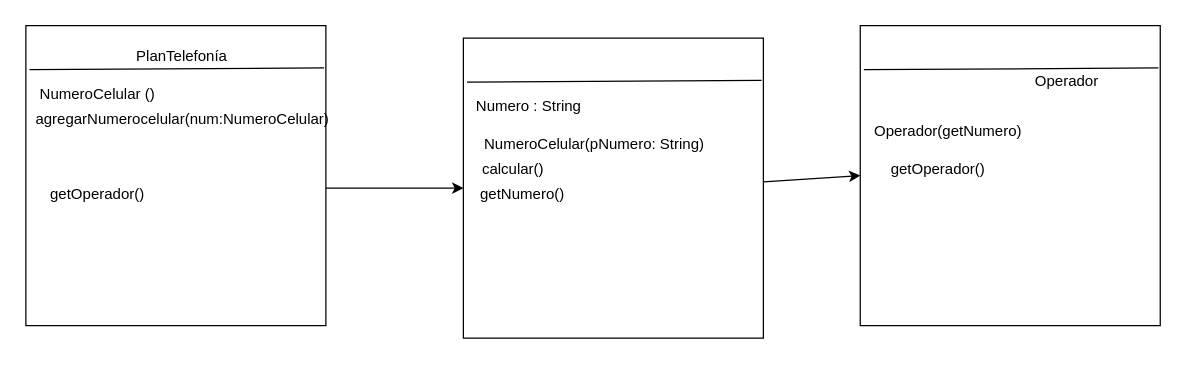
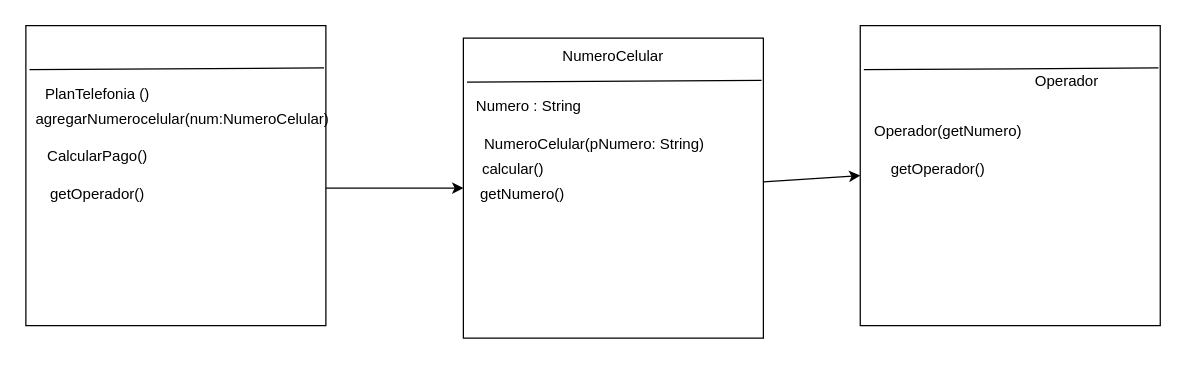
node "PlanTelefonía": removed
node "NumeroCelular": added
node "NumeroCelular ()": label "NumeroCelular ()" -> "PlanTelefonia ()"
node "CalcularPago()": added
